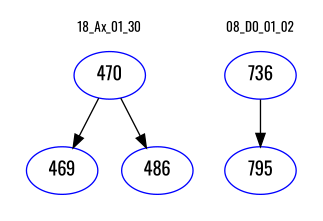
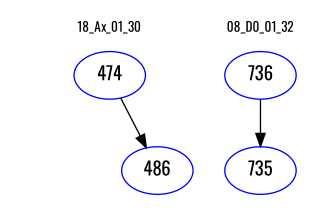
cluster "08_D0_01_02": label "08_D0_01_02" -> "08_D0_01_32"
node "470": label "470" -> "474"
node "469": removed
node "795": label "795" -> "735"
